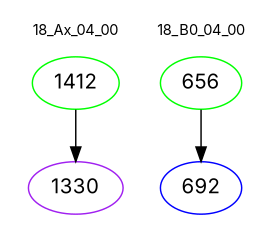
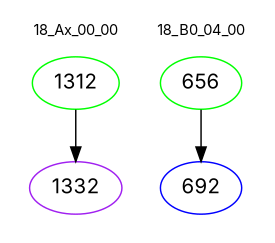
cluster "18_Ax_04_00": label "18_Ax_04_00" -> "18_Ax_00_00"
node "1412": label "1412" -> "1312"
node "1330": label "1330" -> "1332"
